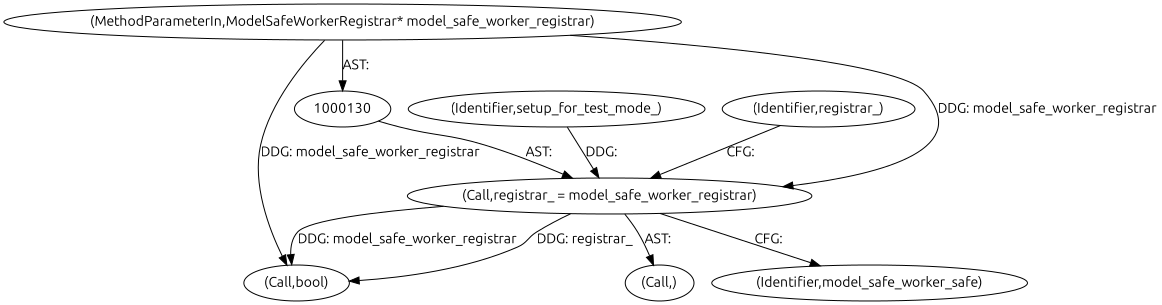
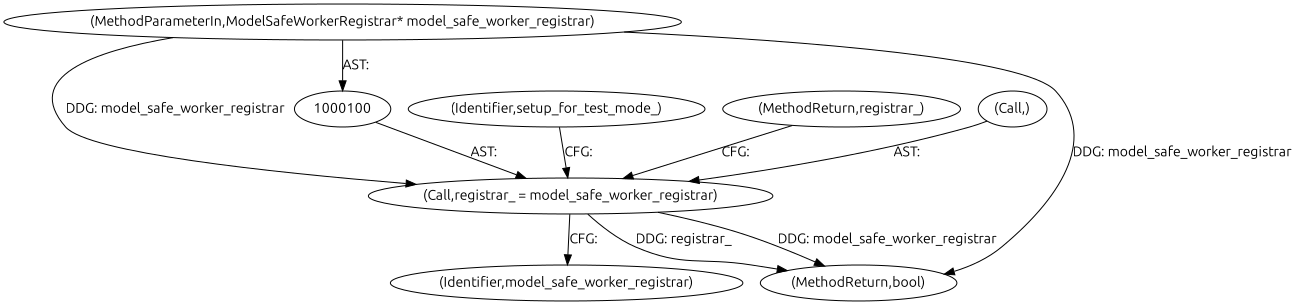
node "1000130": label "1000130" -> "1000100"
node "(Identifier,registrar_)": label "(Identifier,registrar_)" -> "(MethodReturn,registrar_)"
edge "(Identifier,setup_for_test_mode_)" -> "(Call,registrar_ = model_safe_worker_registrar)": label "DDG: " -> "CFG: "
edge "(Call,registrar_ = model_safe_worker_registrar)" -> "(Call,)": reversed
node "(Call,bool)": label "(Call,bool)" -> "(MethodReturn,bool)"
node "(Identifier,model_safe_worker_safe)": label "(Identifier,model_safe_worker_safe)" -> "(Identifier,model_safe_worker_registrar)"
